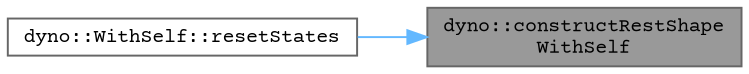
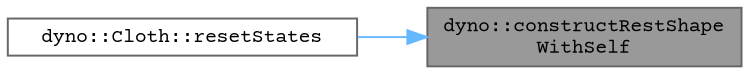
node "dyno::WithSelf::resetStates": label "dyno::WithSelf::resetStates" -> "dyno::Cloth::resetStates"
